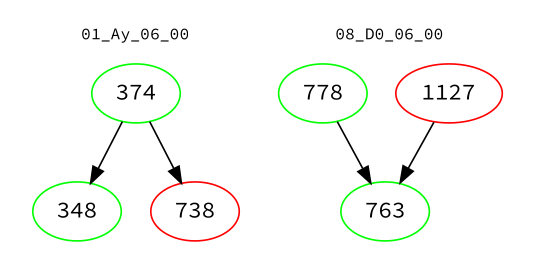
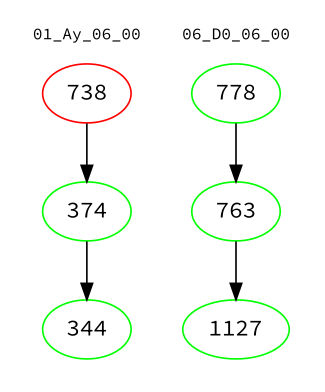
cluster "08_D0_06_00": label "08_D0_06_00" -> "06_D0_06_00"
node "1127": color red -> green
edge "374" -> "738": reversed
edge "1127" -> "763": reversed
node "348": label "348" -> "344"
